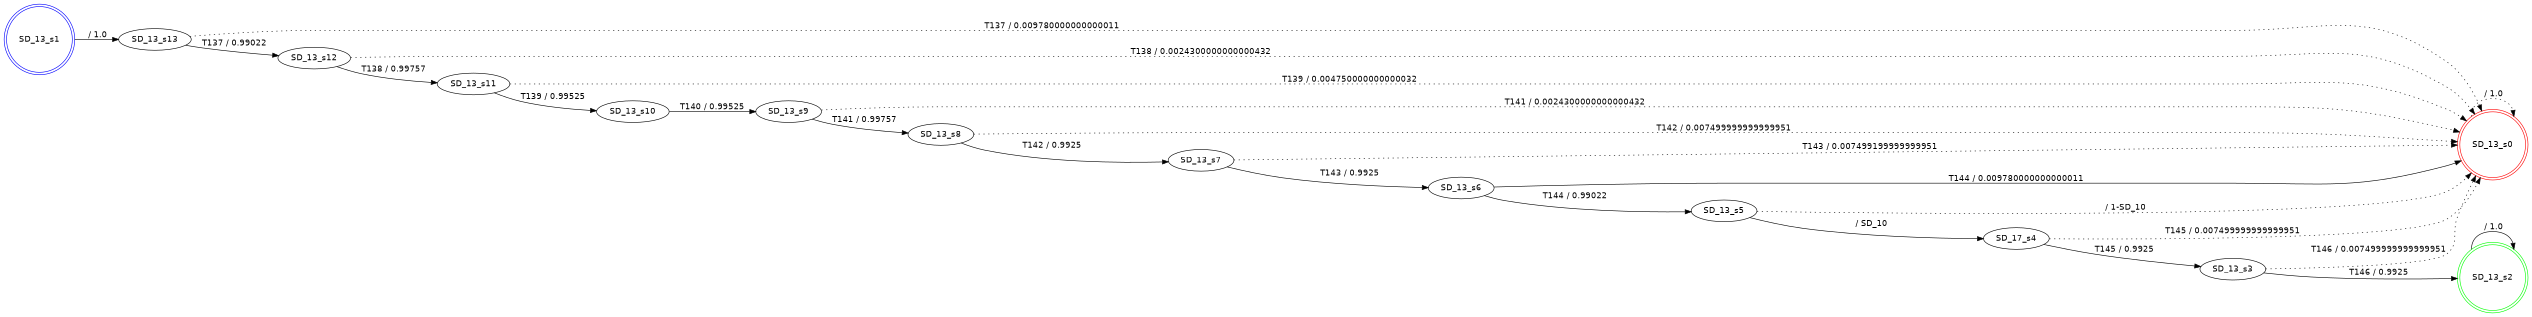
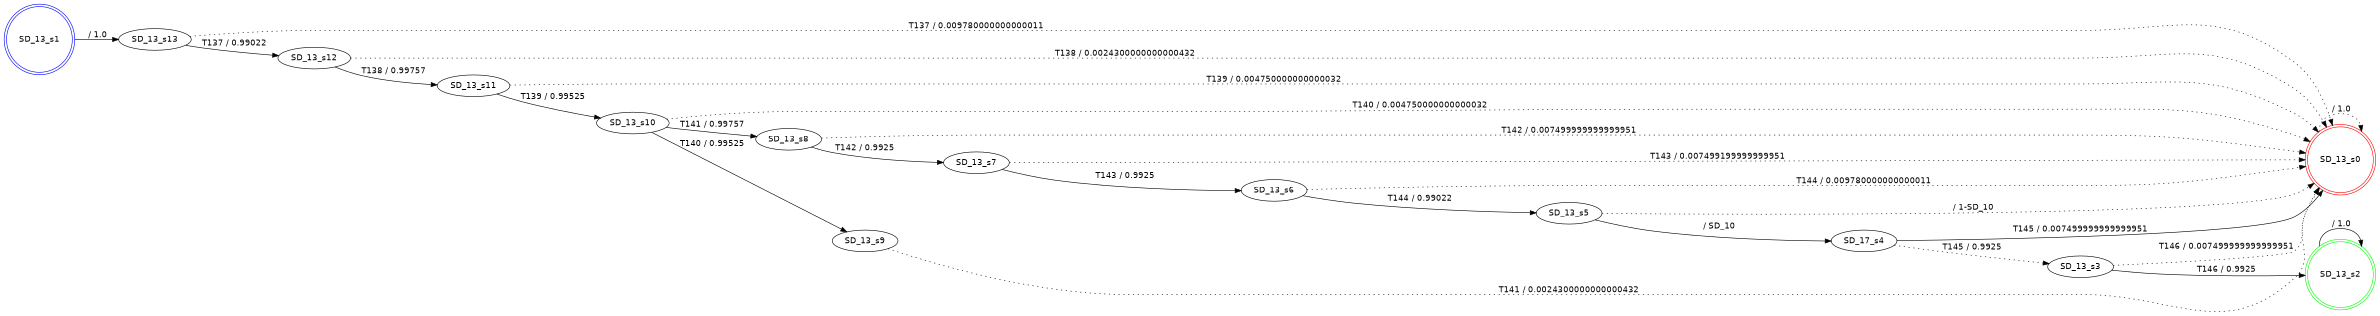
edge "SD_13_s10" -> "SD_13_s0": added, label "T140 / 0.004750000000000032"
edge "SD_13_s9" -> "SD_13_s8": now "SD_13_s10" -> "SD_13_s8"
edge "SD_13_s6" -> "SD_13_s0": style solid -> dotted
edge "SD_17_s4" -> "SD_13_s0": style dotted -> solid
edge "SD_17_s4" -> "SD_13_s3": style solid -> dotted
